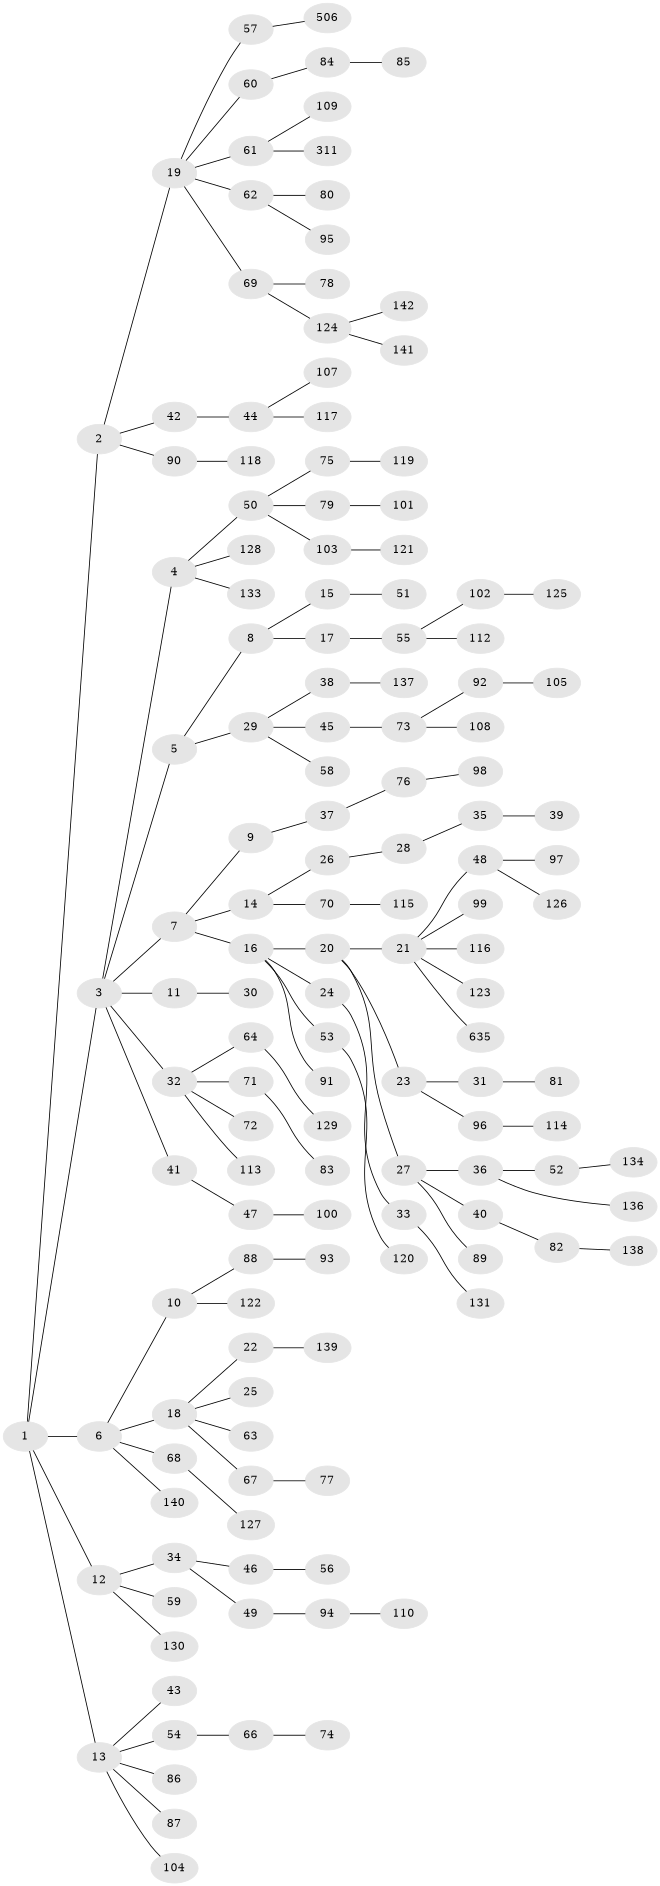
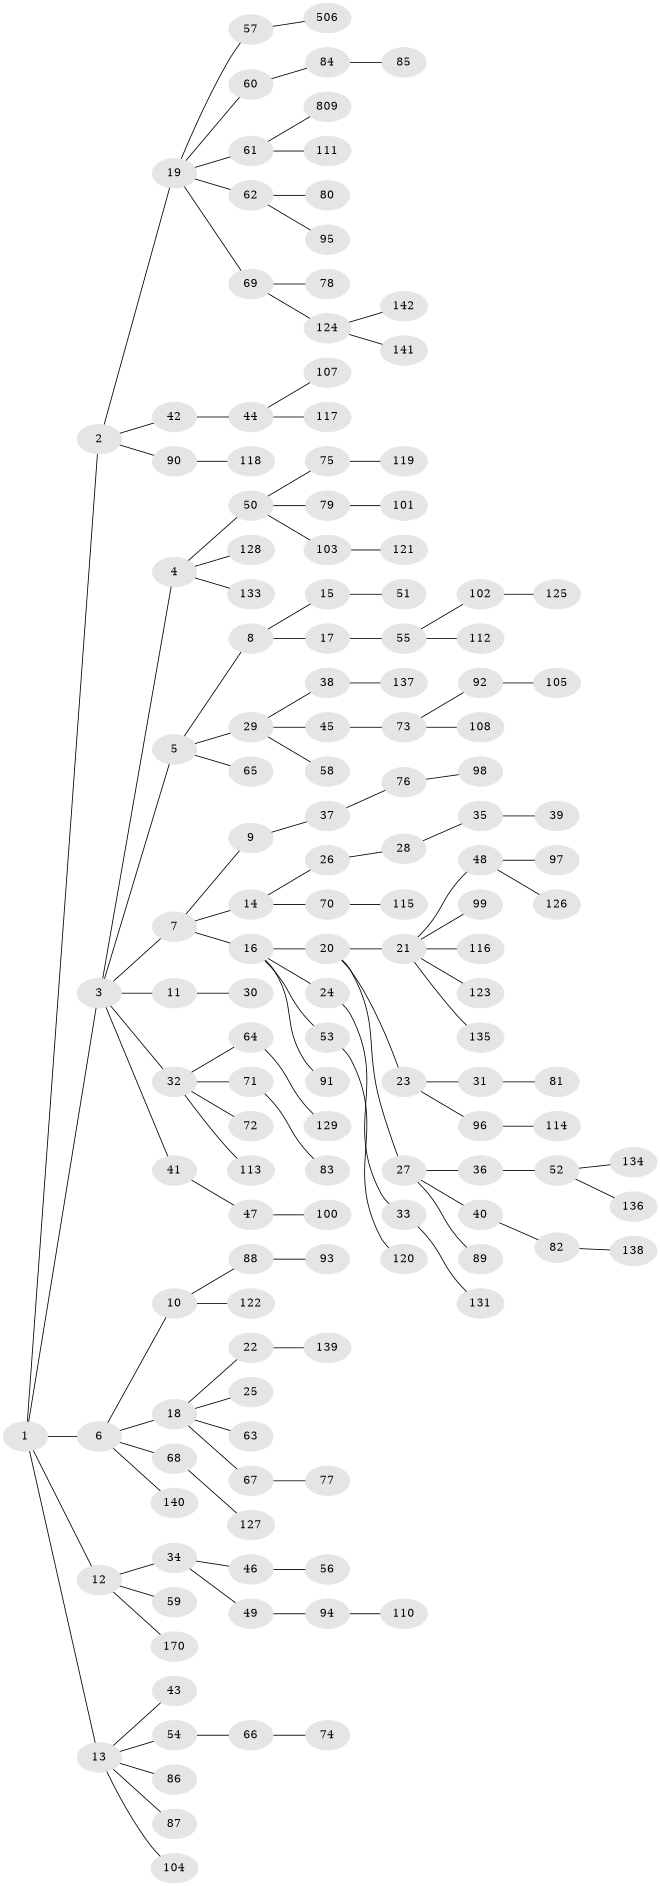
node "109": label "109" -> "809"
node "311": label "311" -> "111"
node "65": added
node "635": label "635" -> "135"
edge "36" -- "136": now "52" -- "136"
node "130": label "130" -> "170"
